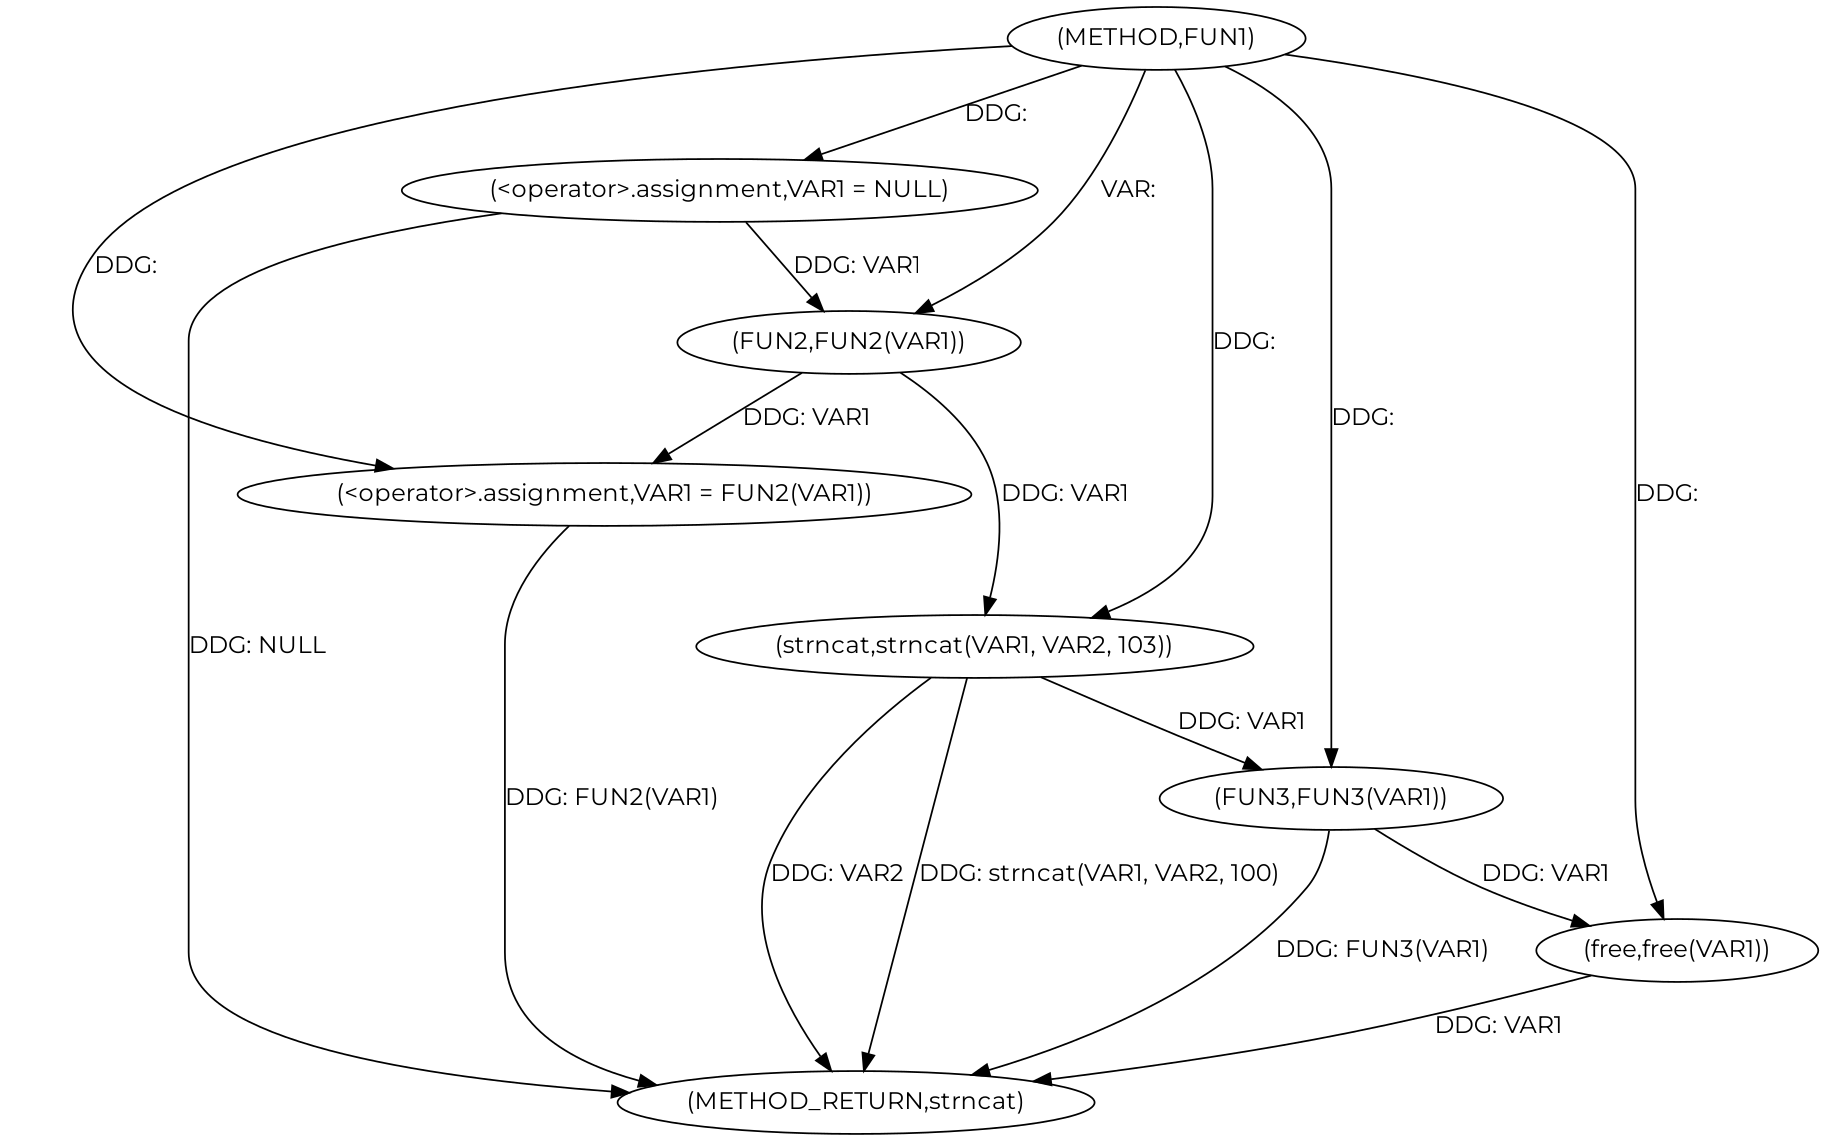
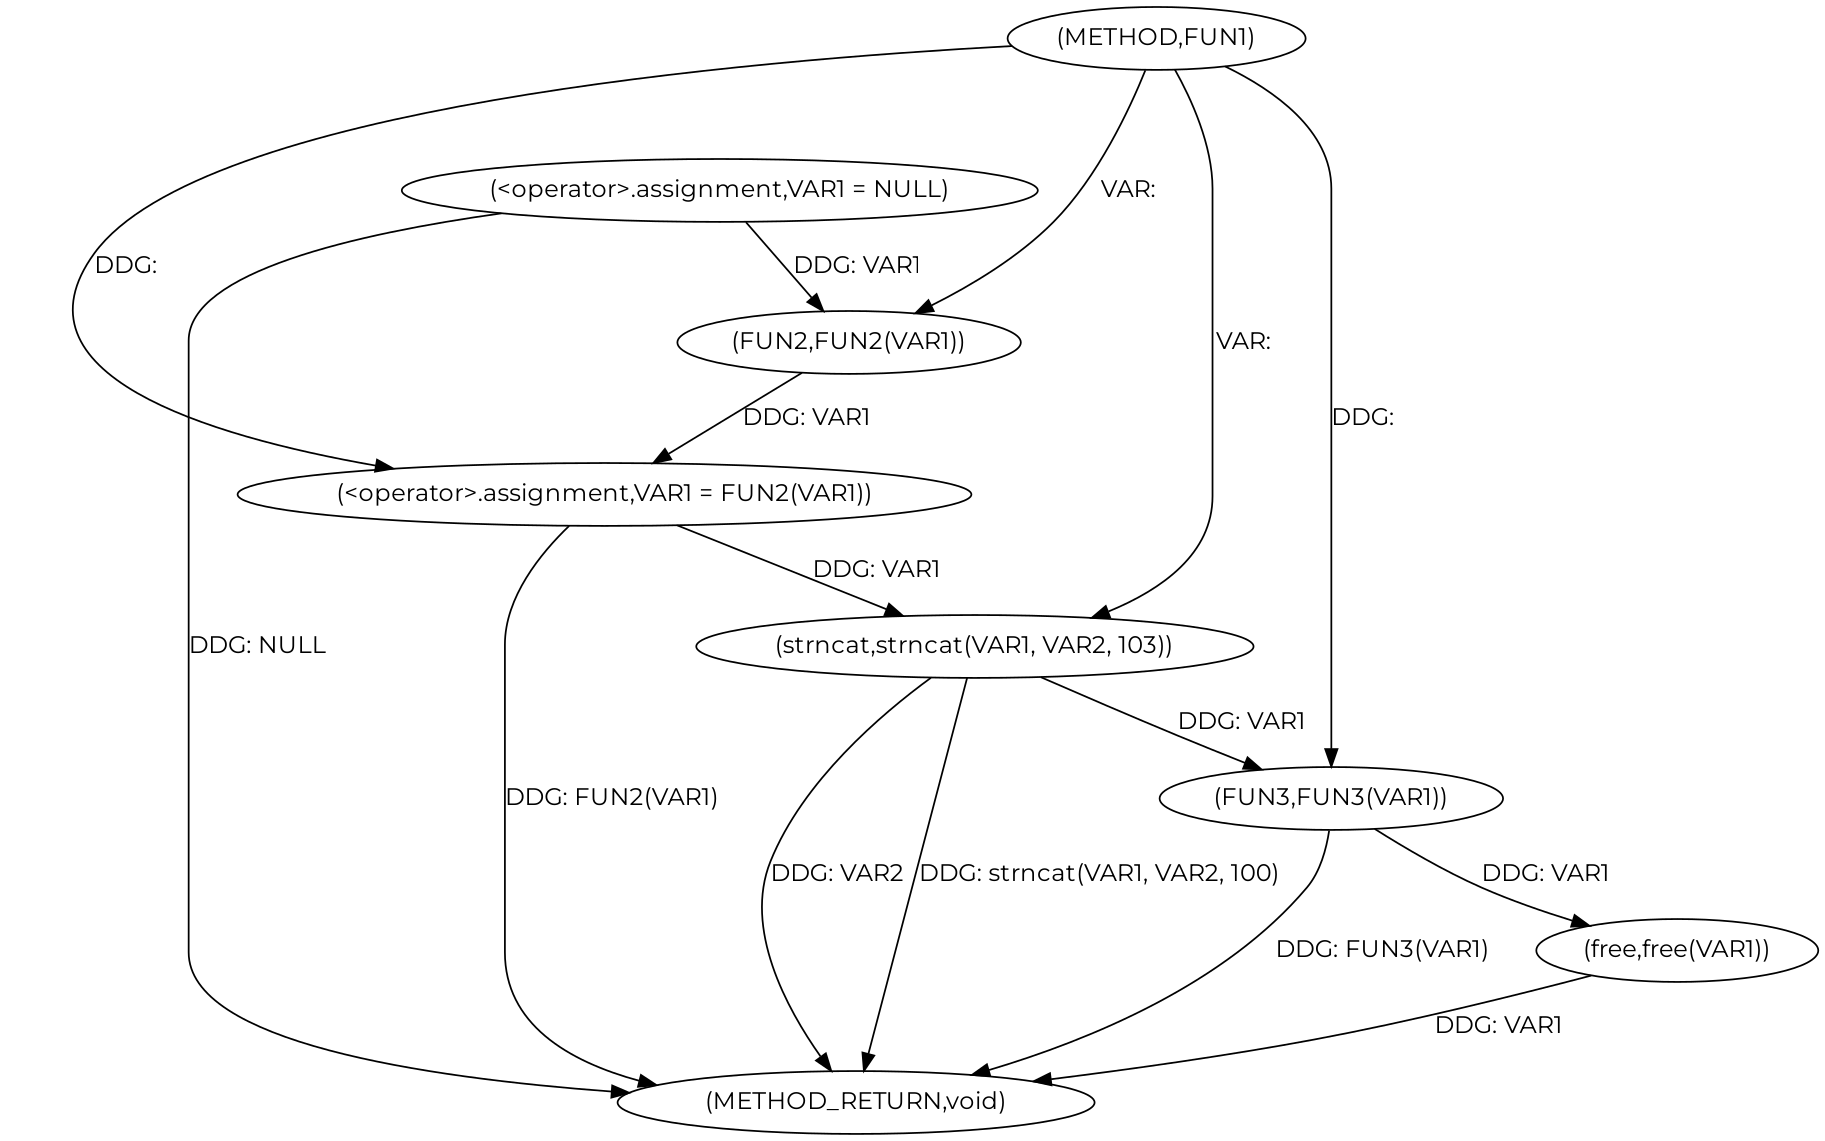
edge "(METHOD,FUN1)" -> "(<operator>.assignment,VAR1 = NULL)": removed, label "DDG:"
edge "(METHOD,FUN1)" -> "(strncat,strncat(VAR1, VAR2, 103))": label "DDG: " -> "VAR: "
edge "(METHOD,FUN1)" -> "(free,free(VAR1))": removed, label "DDG:"
edge "(FUN2,FUN2(VAR1))" -> "(strncat,strncat(VAR1, VAR2, 103))": now "(<operator>.assignment,VAR1 = FUN2(VAR1))" -> "(strncat,strncat(VAR1, VAR2, 103))"
node "(METHOD_RETURN,strncat)": label "(METHOD_RETURN,strncat)" -> "(METHOD_RETURN,void)"
